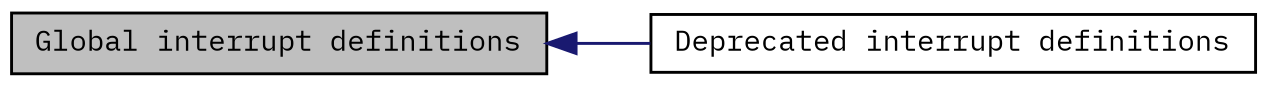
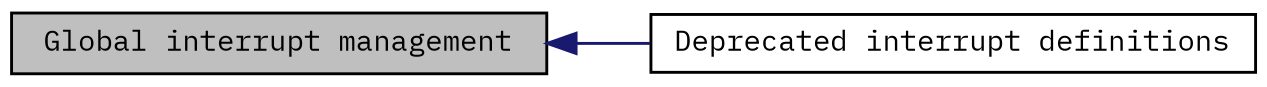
node "Global interrupt definitions": label "Global interrupt definitions" -> "Global interrupt management"
